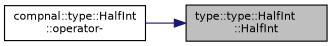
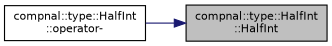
node "type::type::HalfInt ::HalfInt": label "type::type::HalfInt ::HalfInt" -> "compnal::type::HalfInt ::HalfInt"
